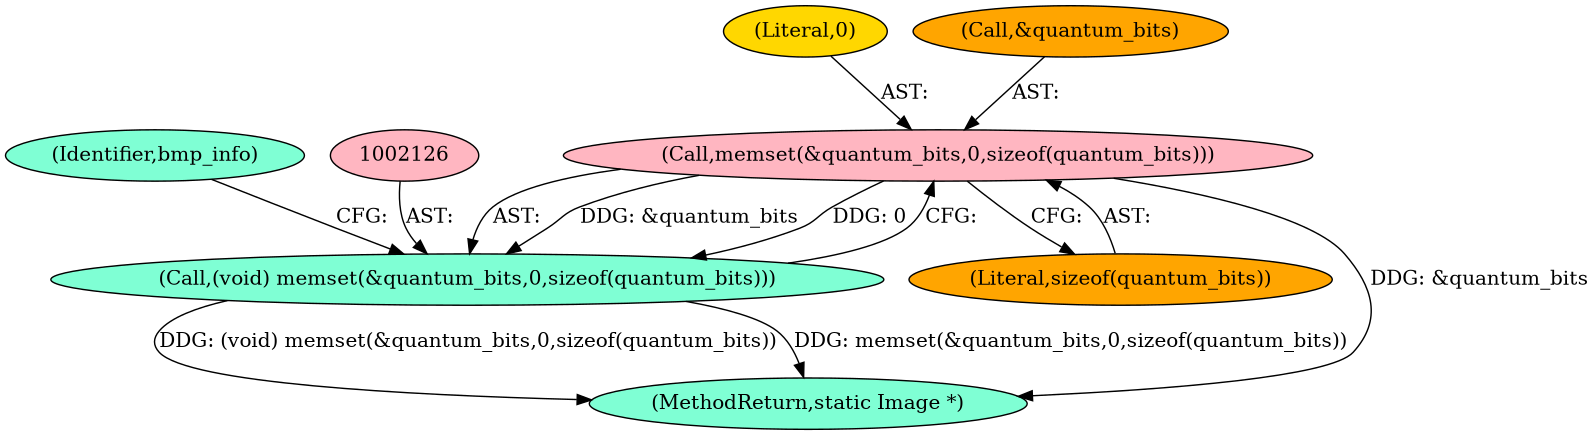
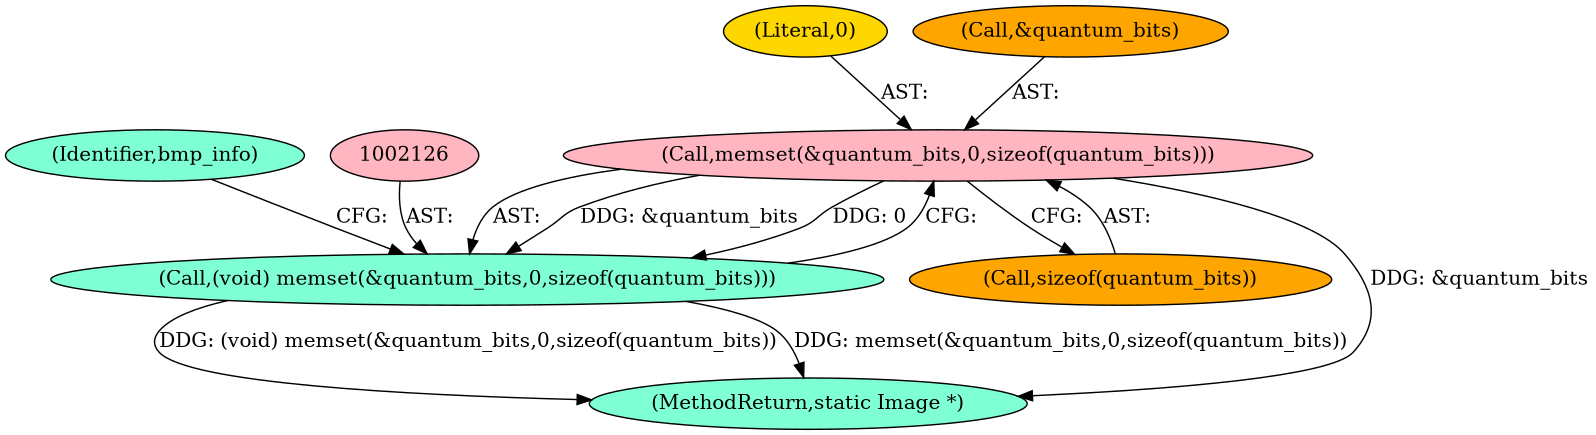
node "(Literal,sizeof(quantum_bits))": label "(Literal,sizeof(quantum_bits))" -> "(Call,sizeof(quantum_bits))"
